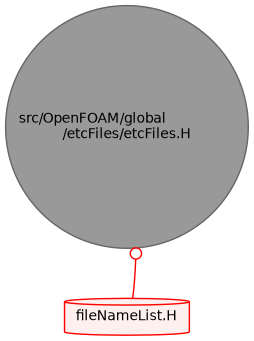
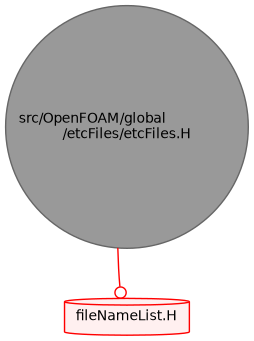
edge "fileNameList.H" -> "src/OpenFOAM/global /etcFiles/etcFiles.H": reversed
